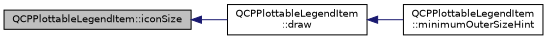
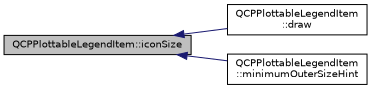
edge "QCPPlottableLegendItem ::minimumOuterSizeHint" -> "QCPPlottableLegendItem ::draw": now "QCPPlottableLegendItem ::minimumOuterSizeHint" -> "QCPPlottableLegendItem::iconSize"
